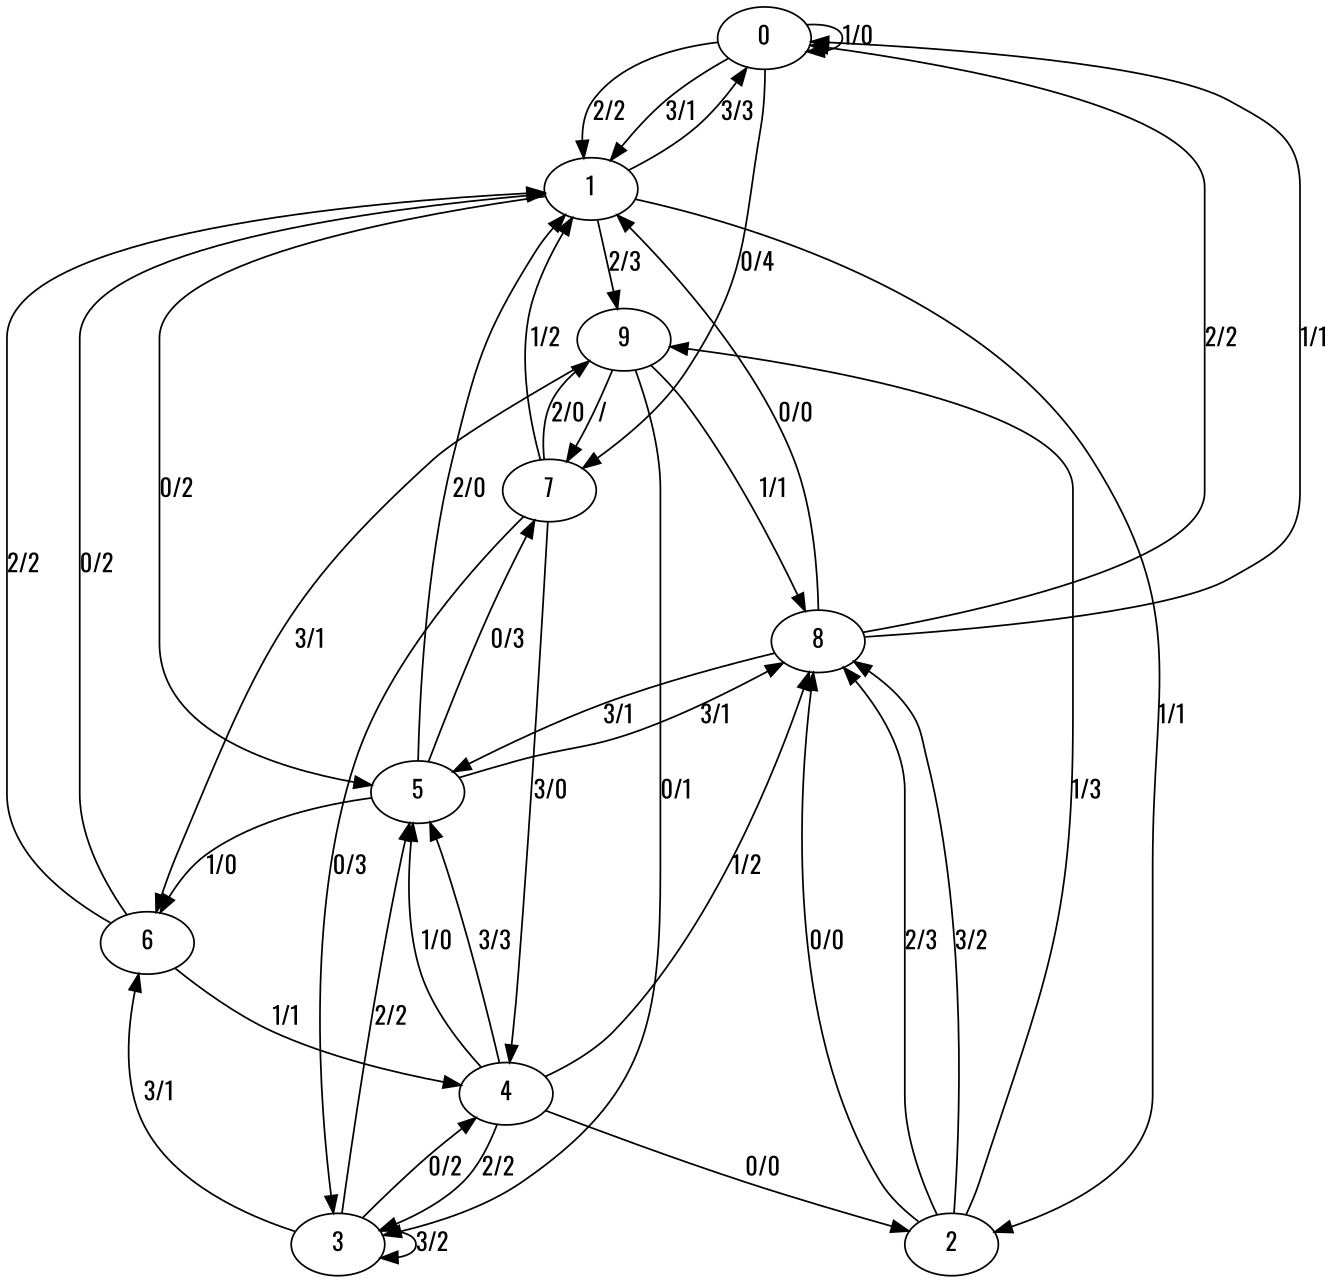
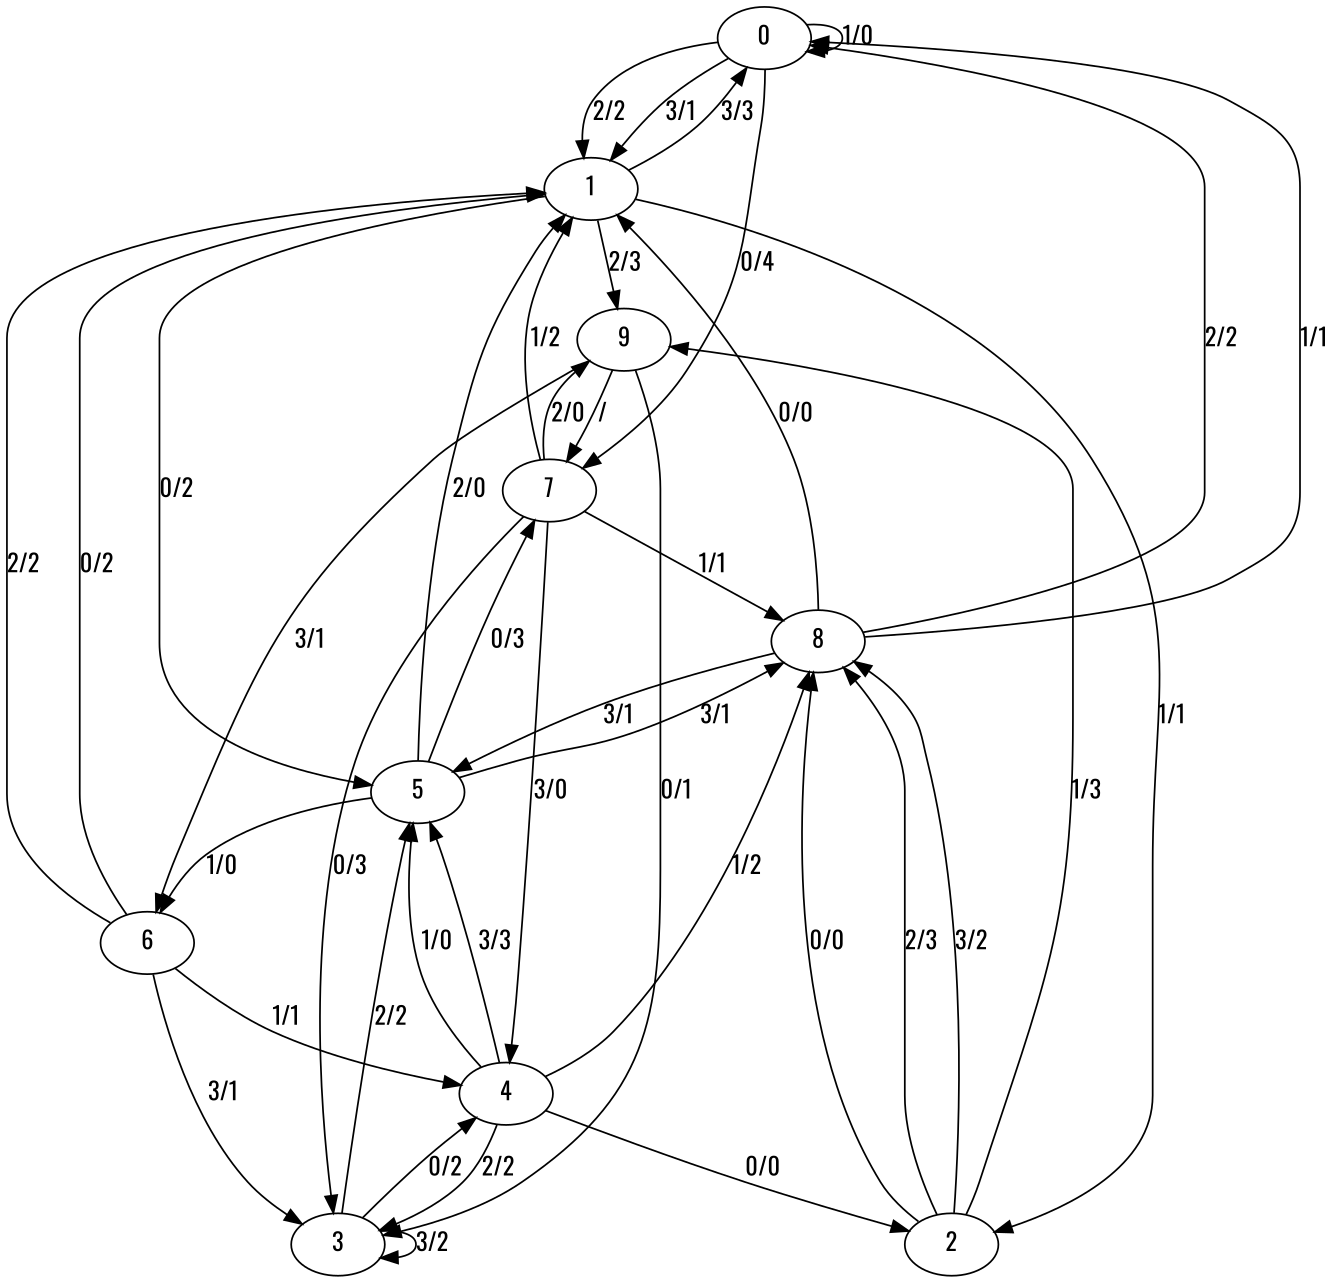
edge "9" -> "8": now "7" -> "8"
edge "3" -> "6": reversed
